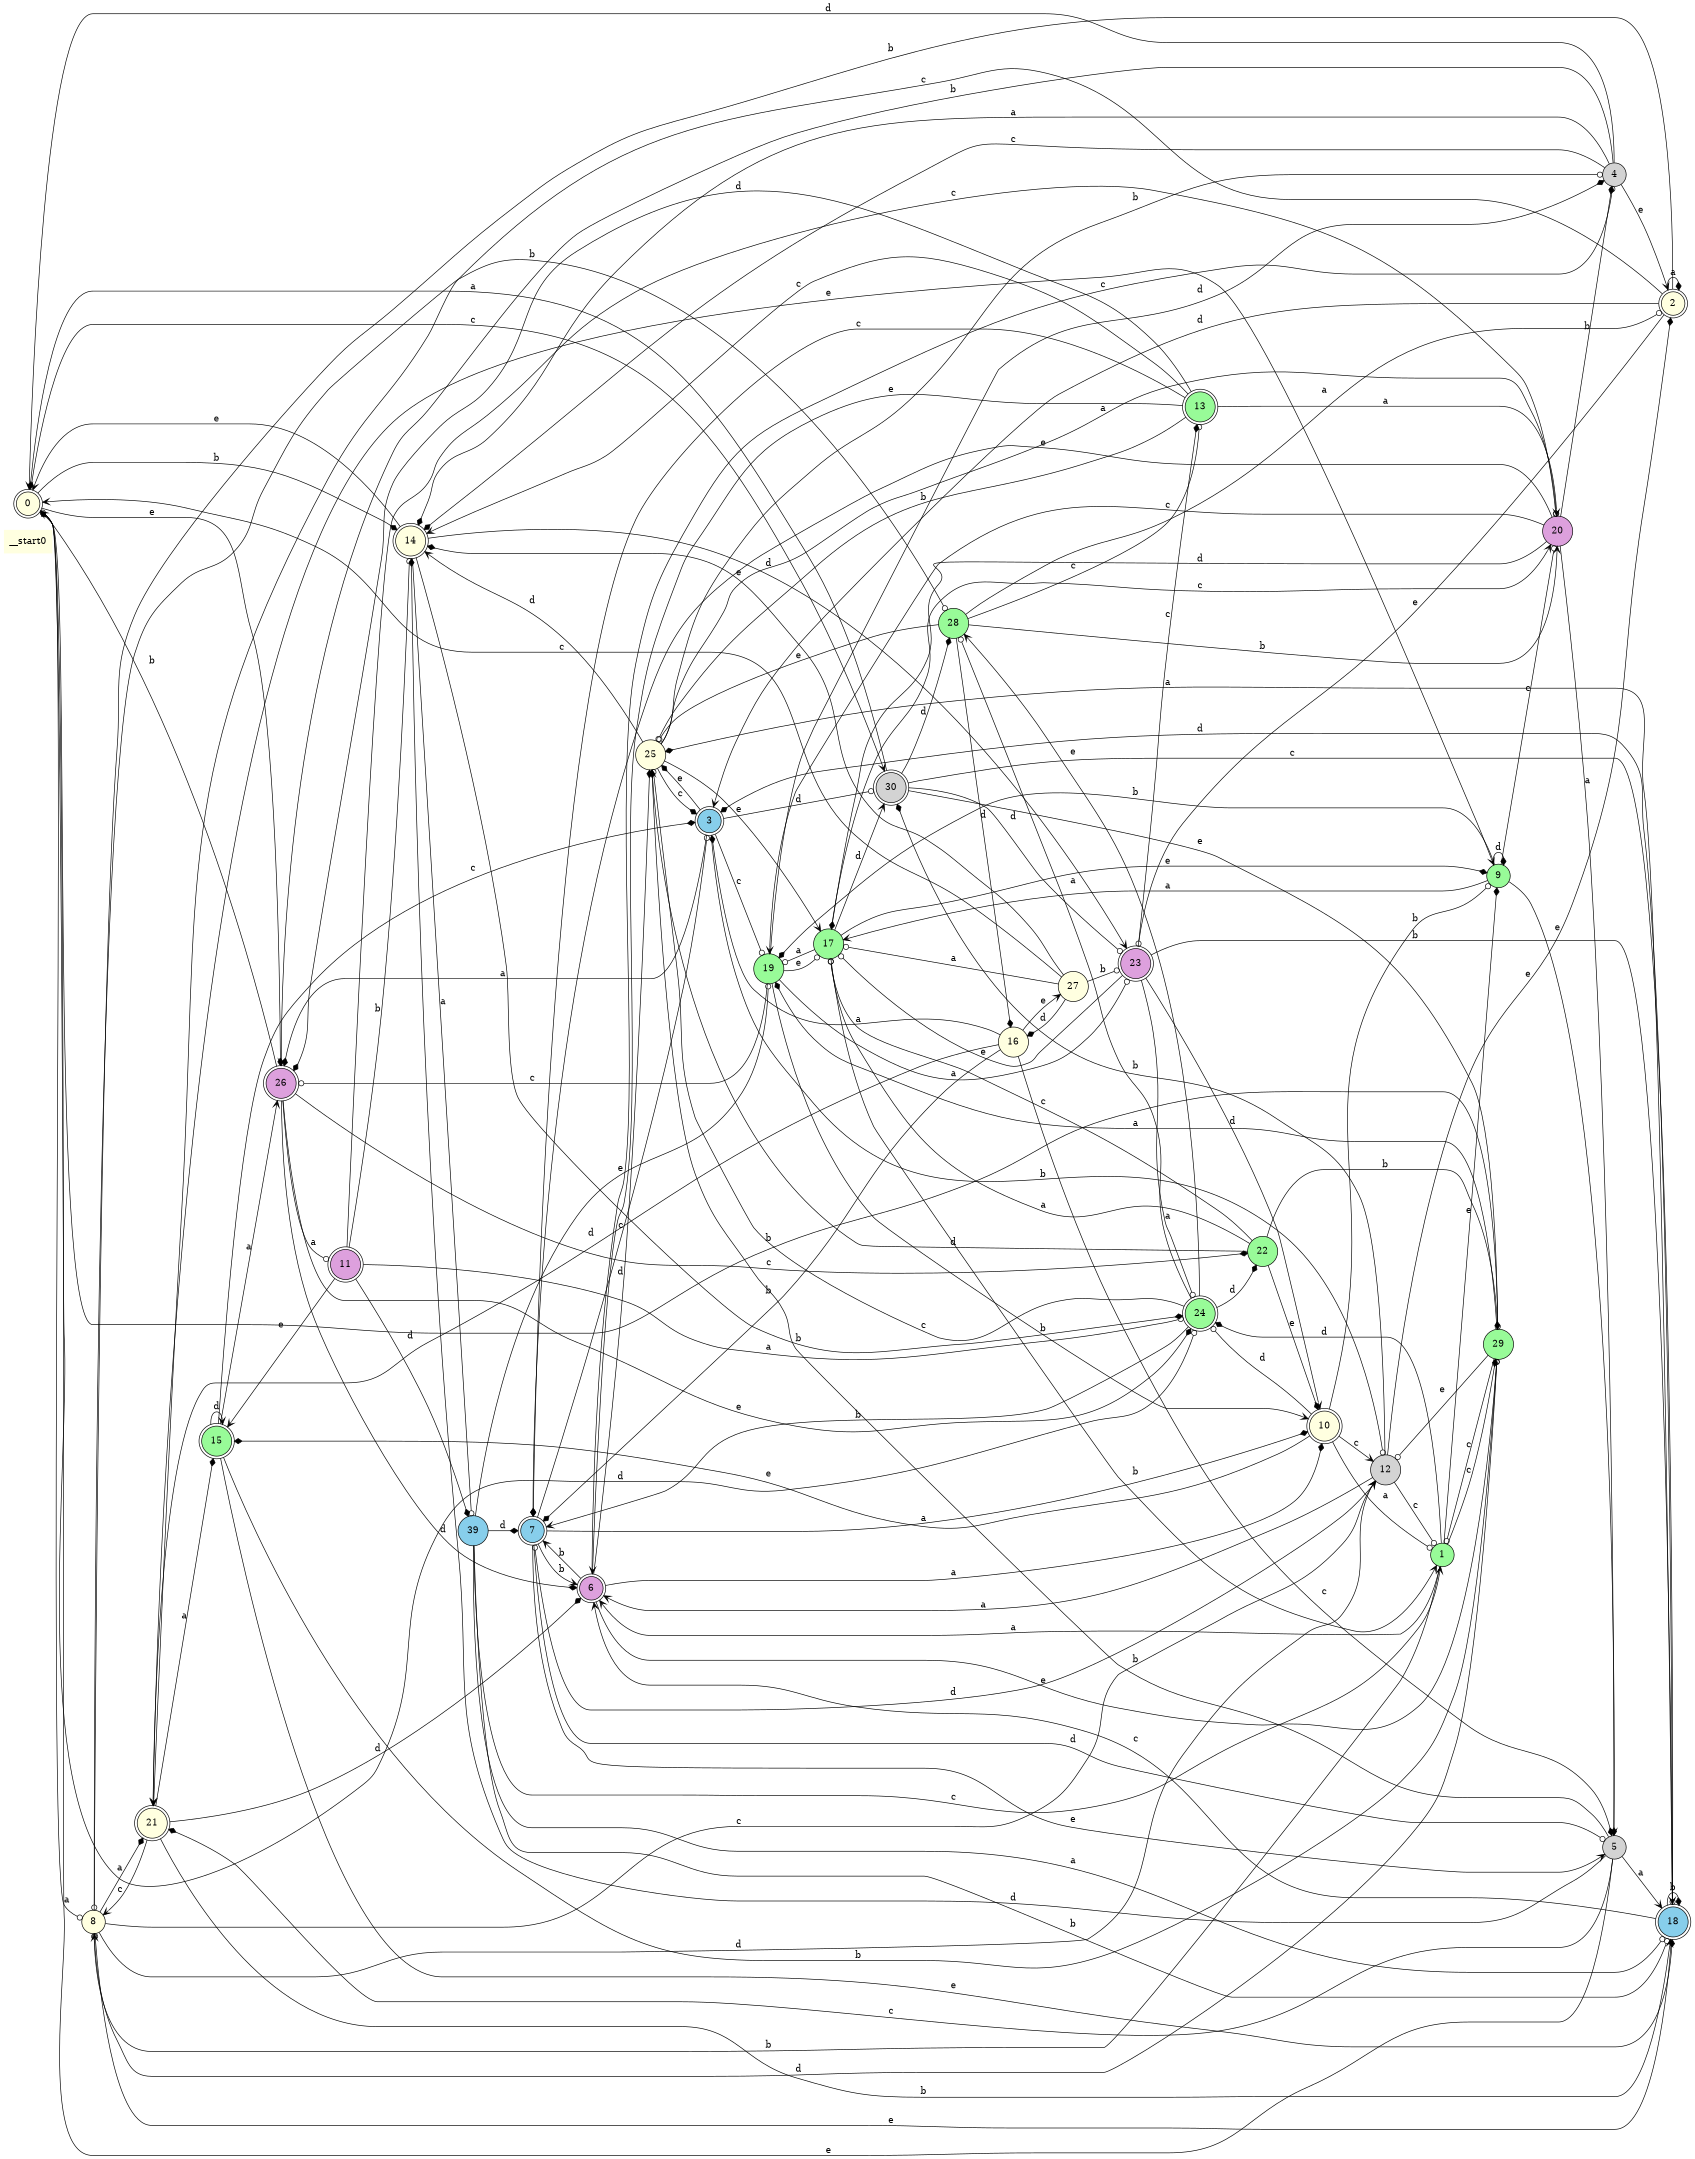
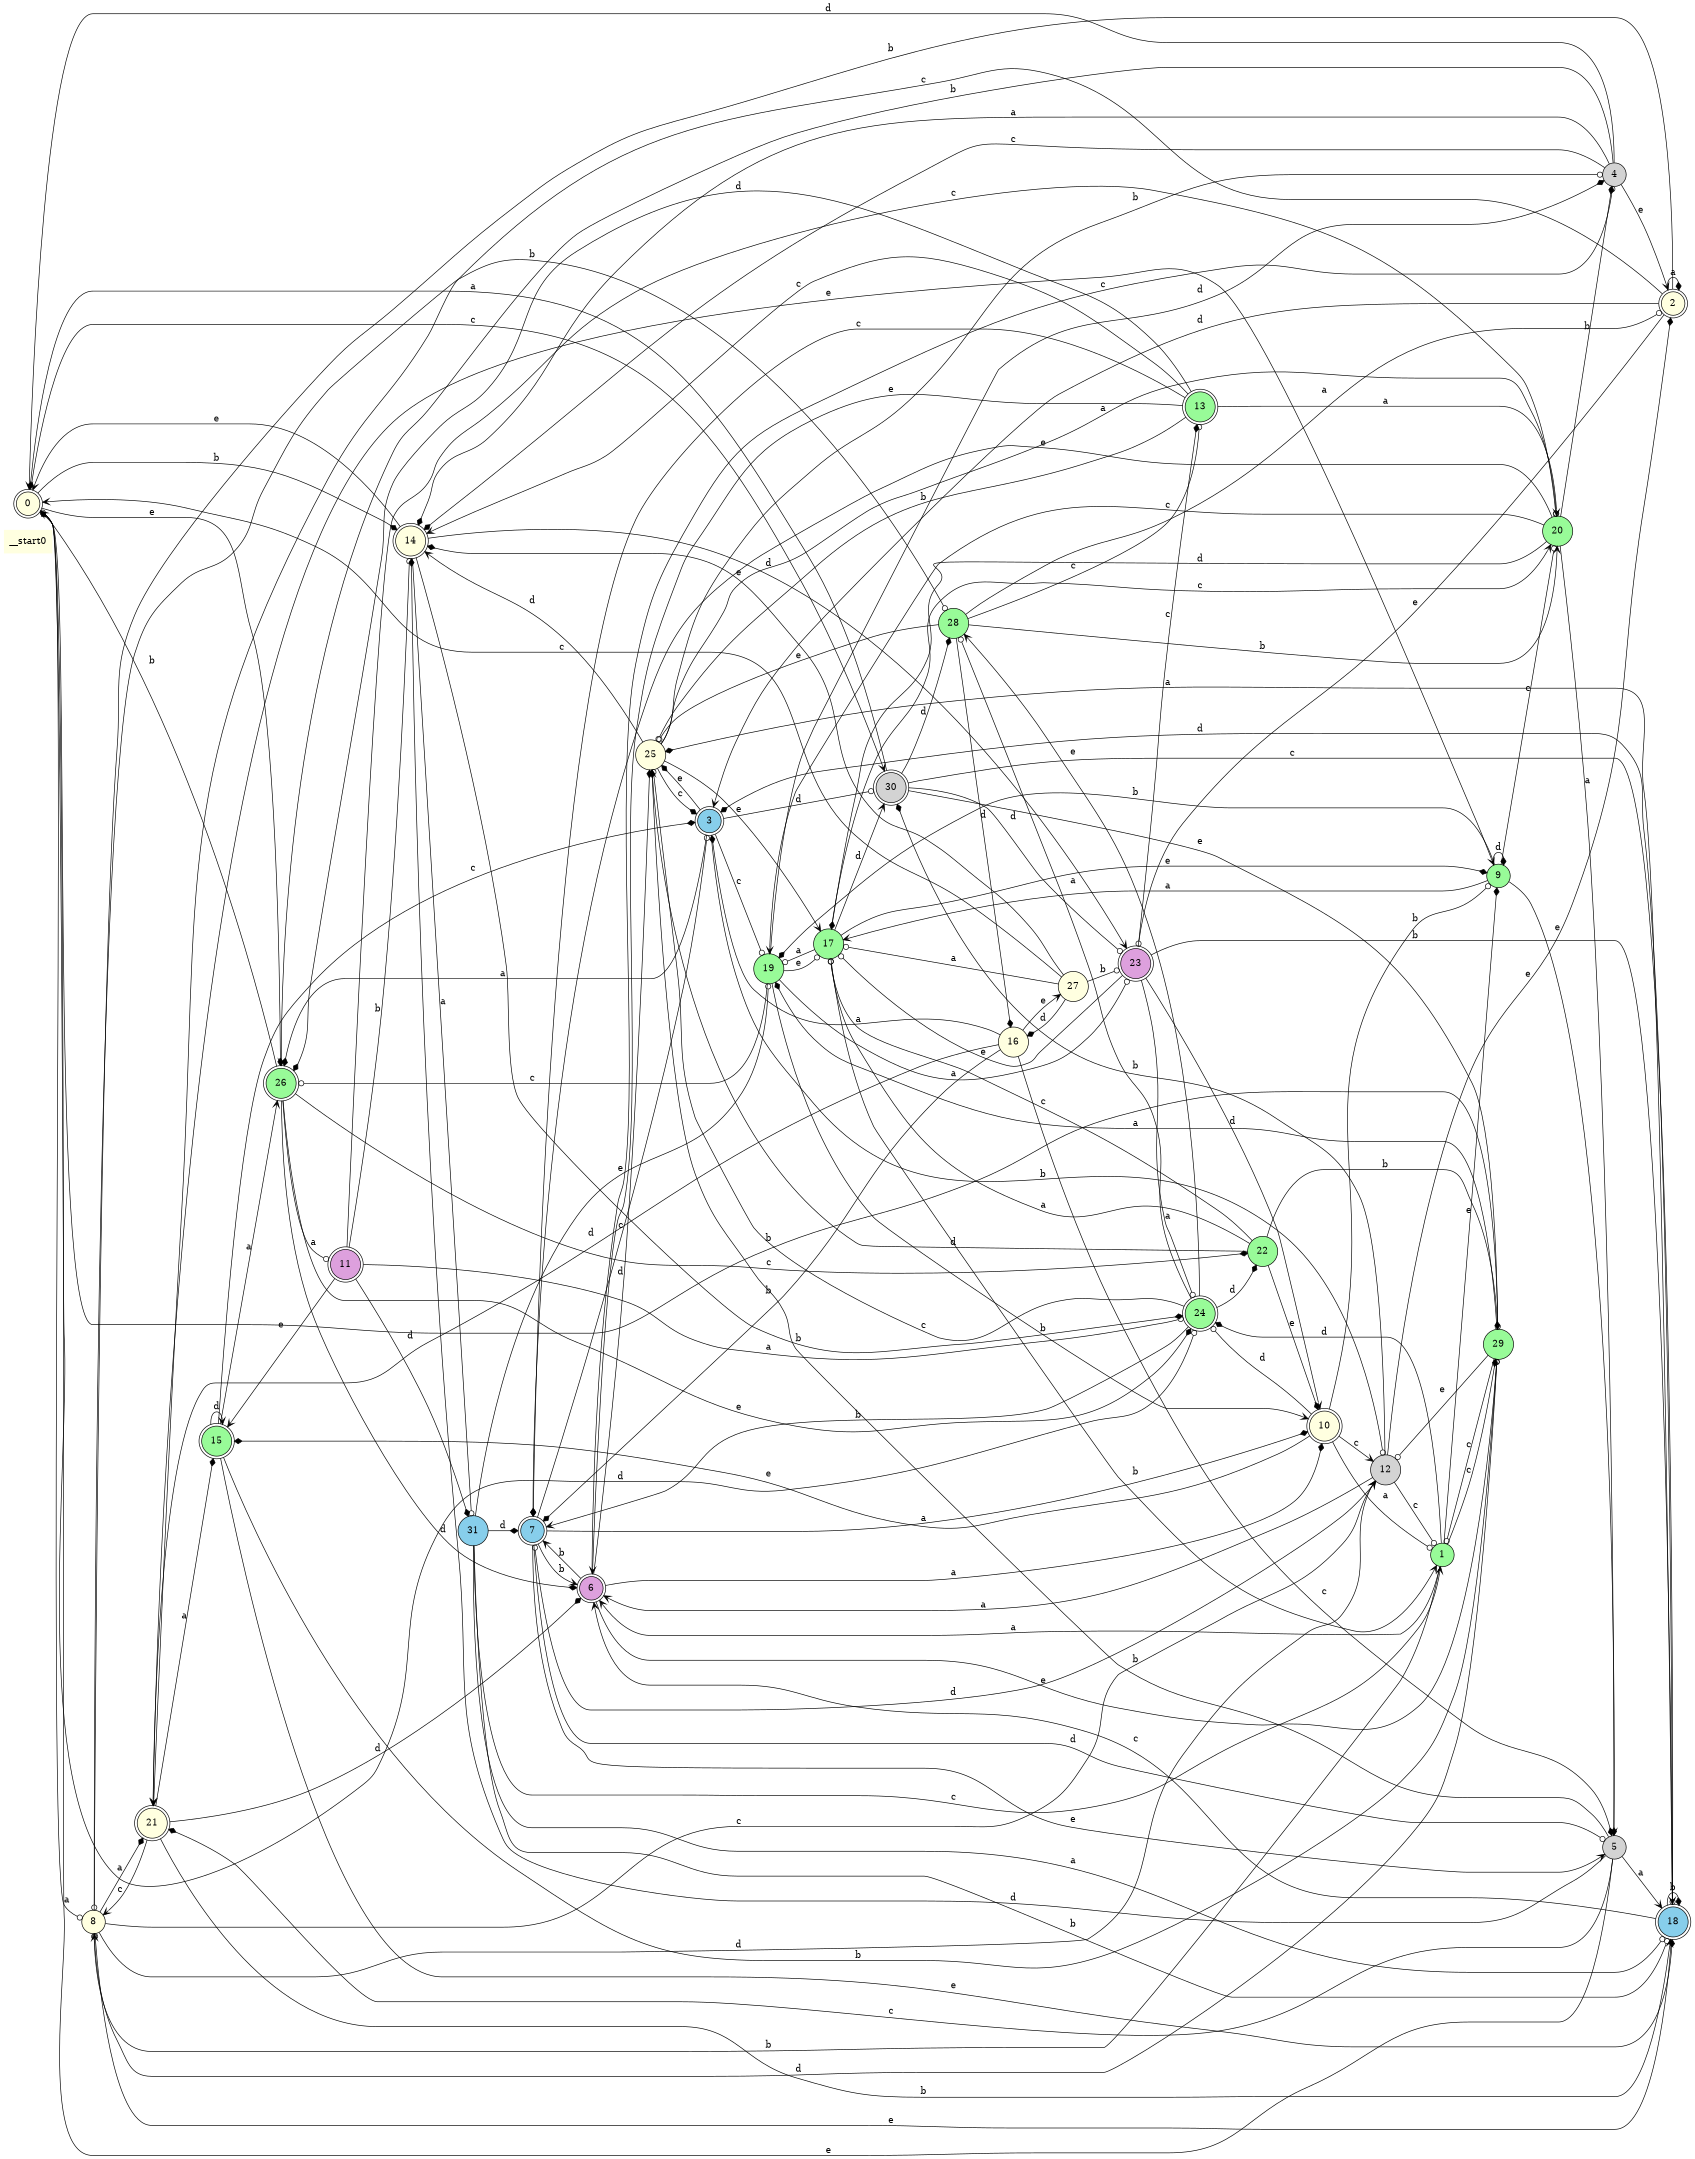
node "20": fillcolor plum -> palegreen
node "26": fillcolor plum -> palegreen
node "39": label "39" -> "31"
